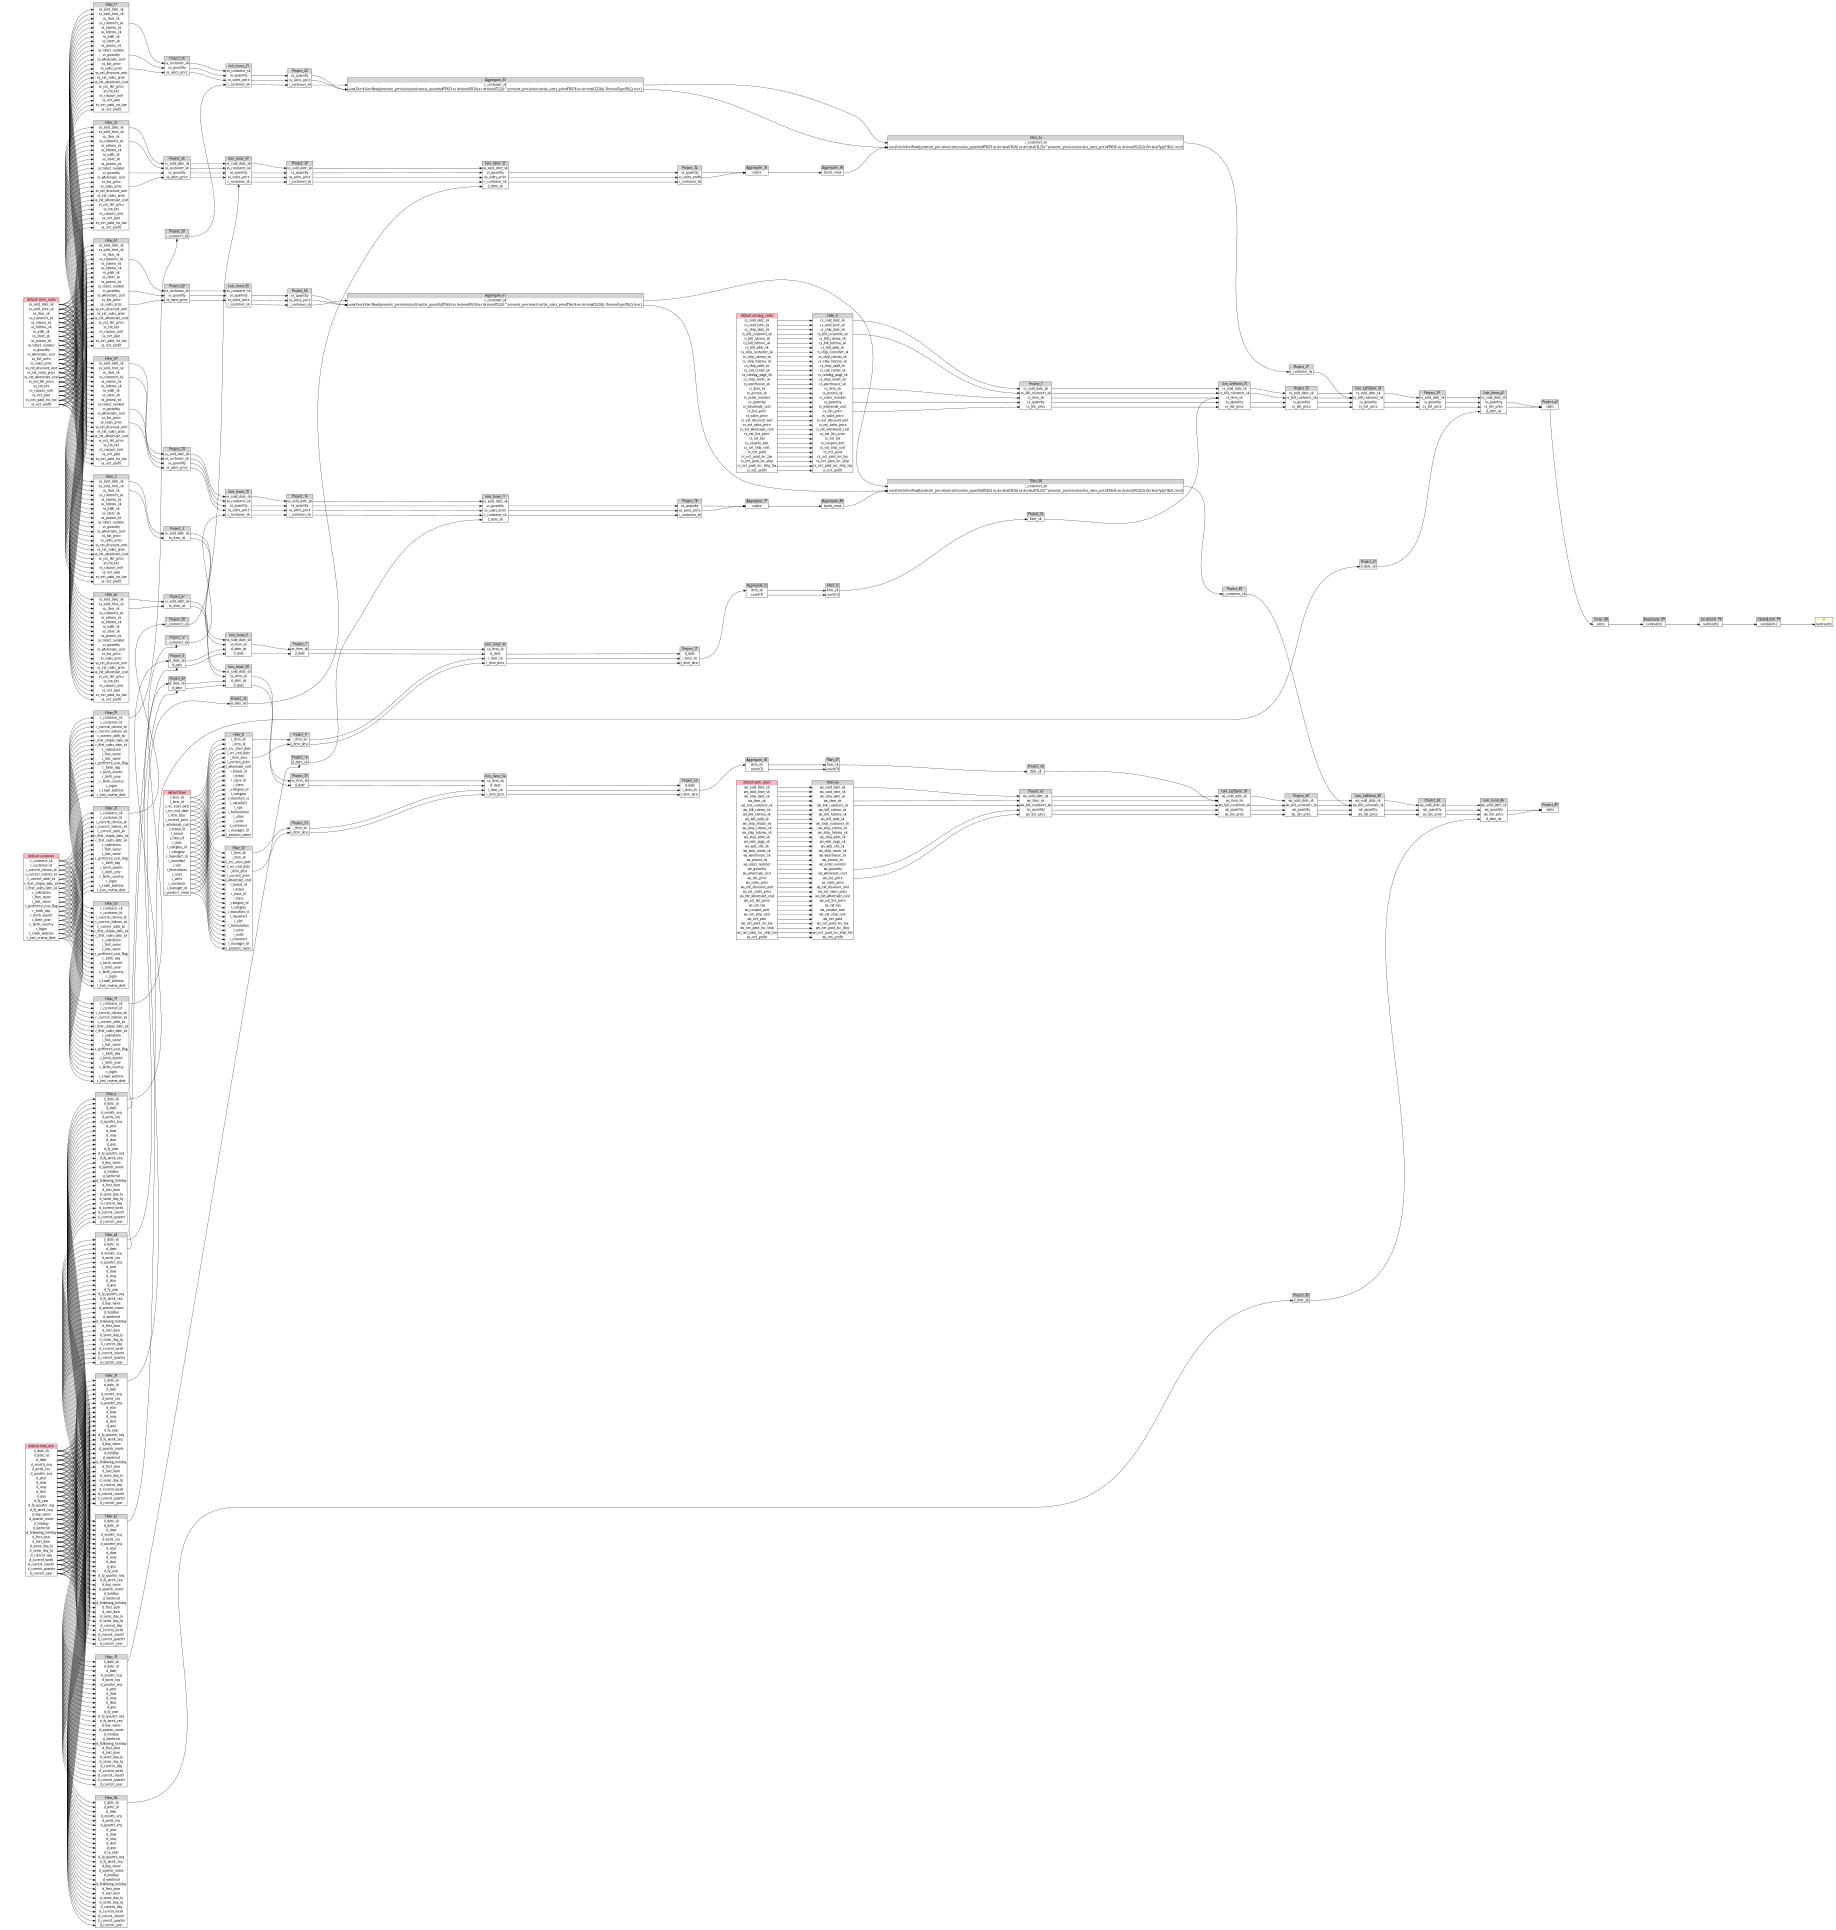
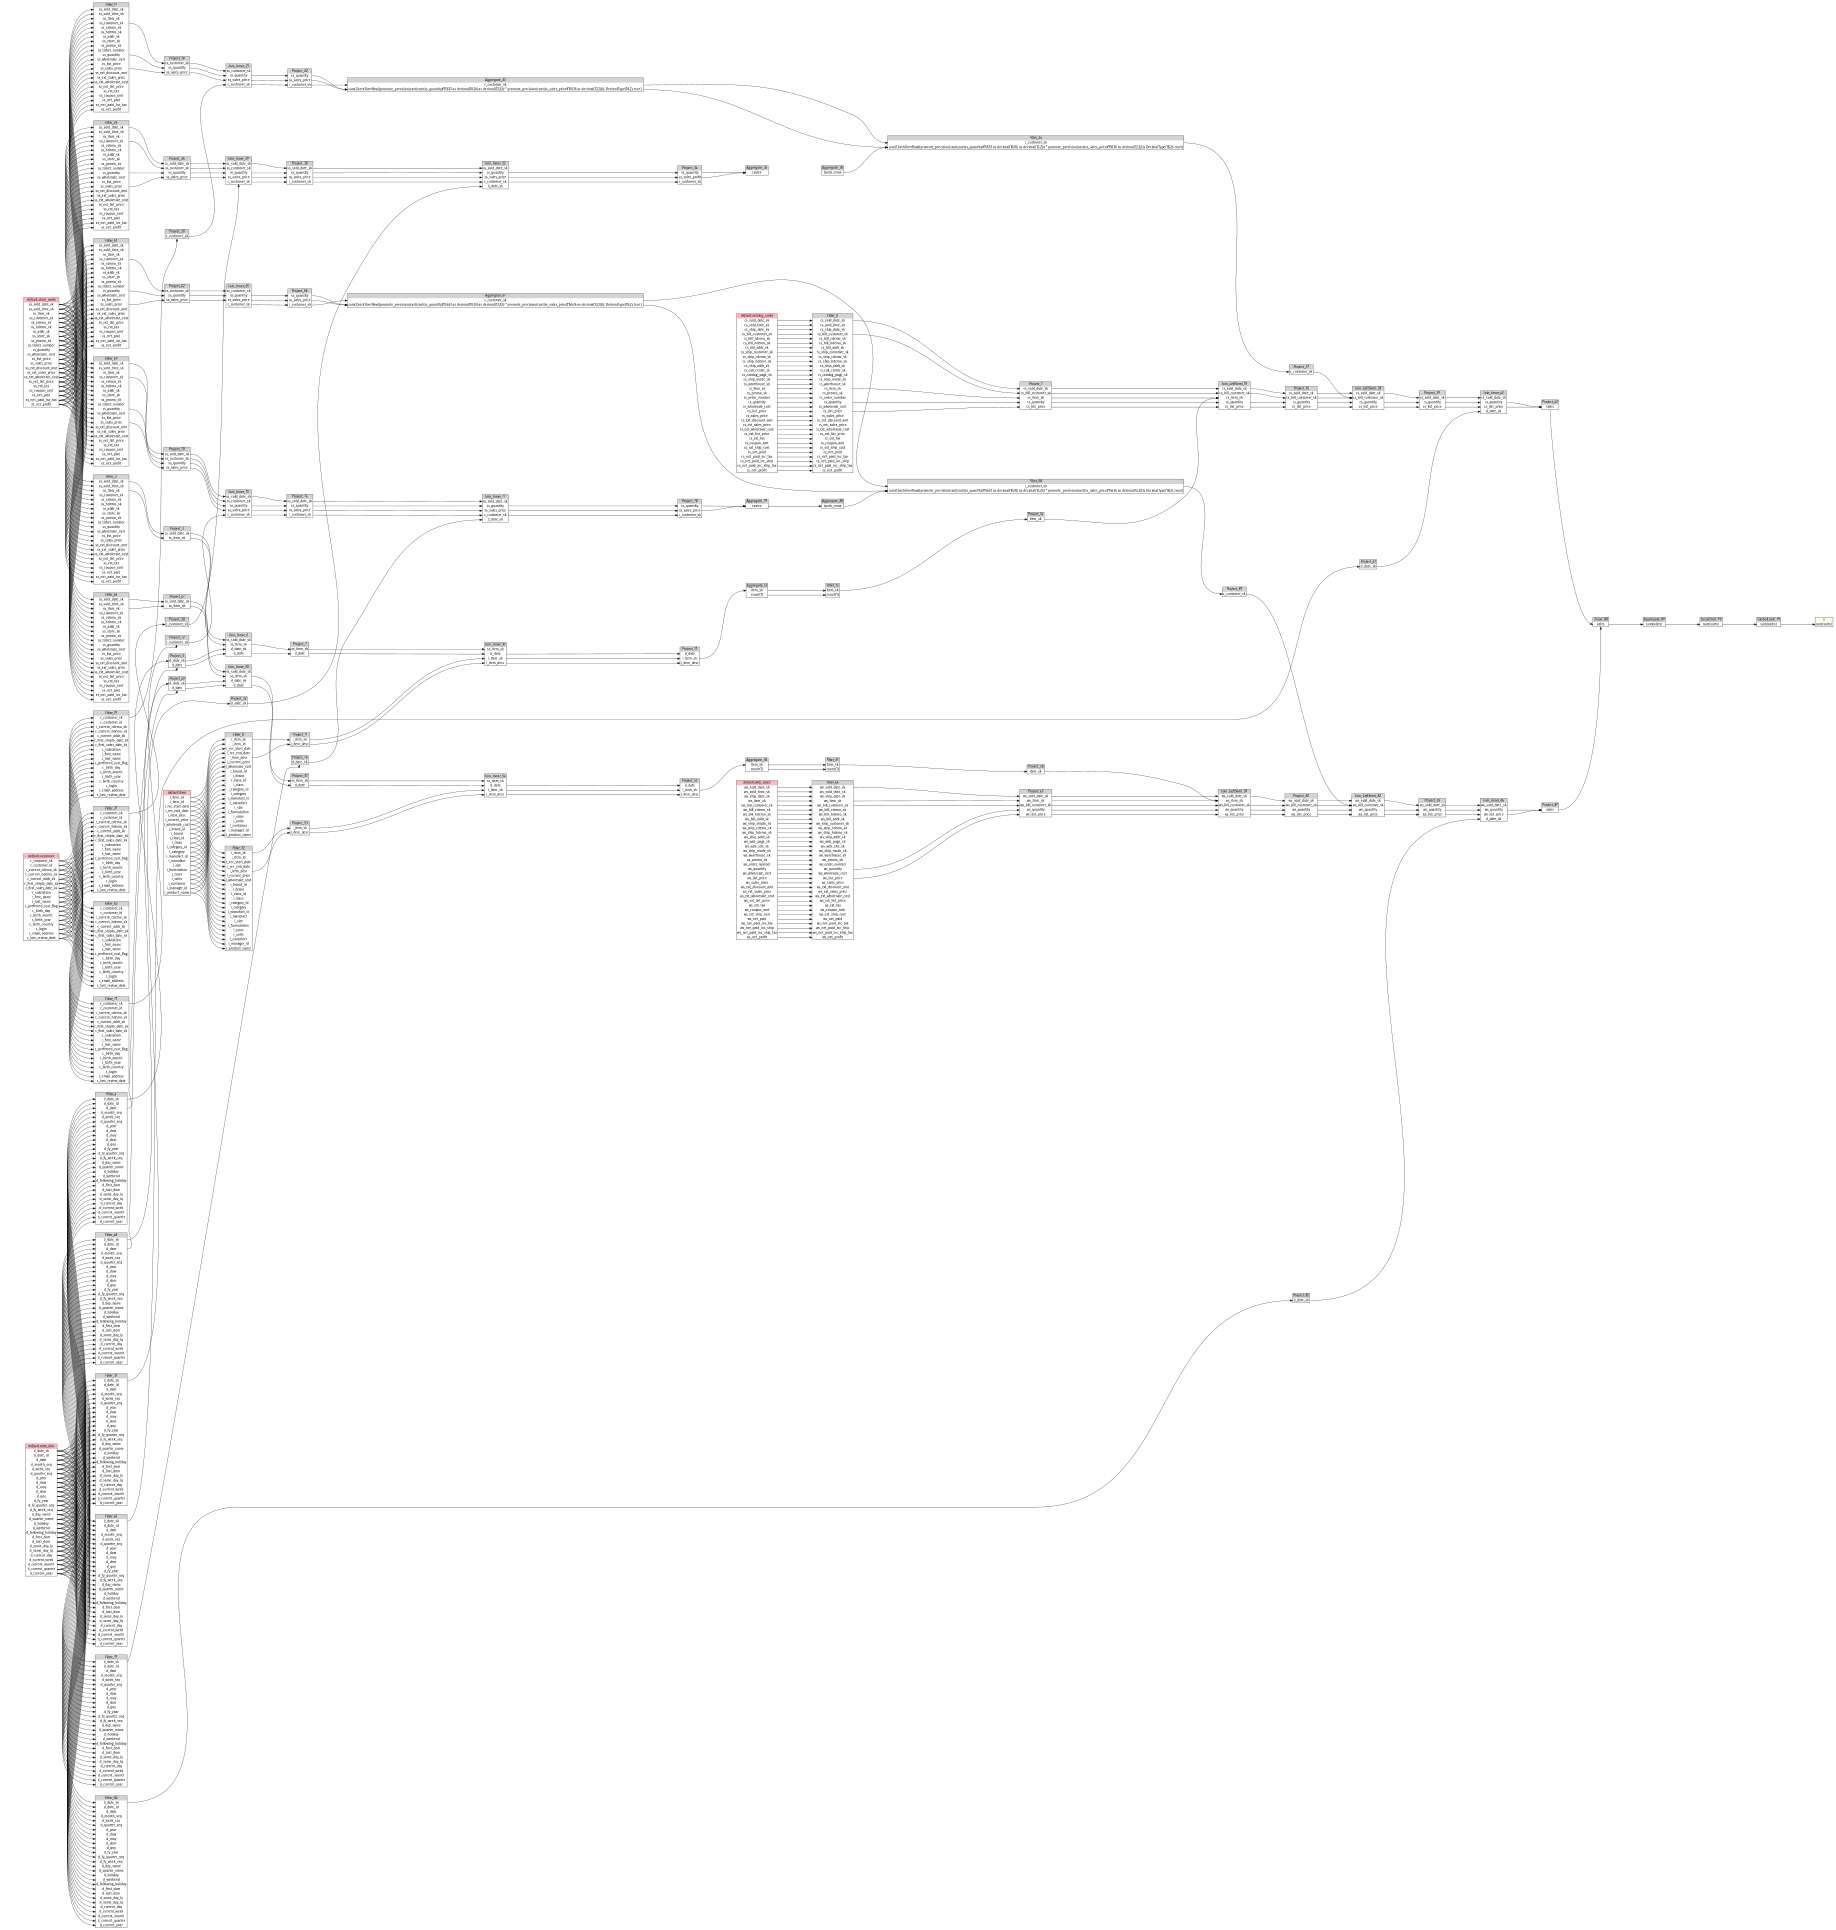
edge "Aggregate_35" -> "Aggregate_36": removed
edge "Project_87" -> "Union_88": added
